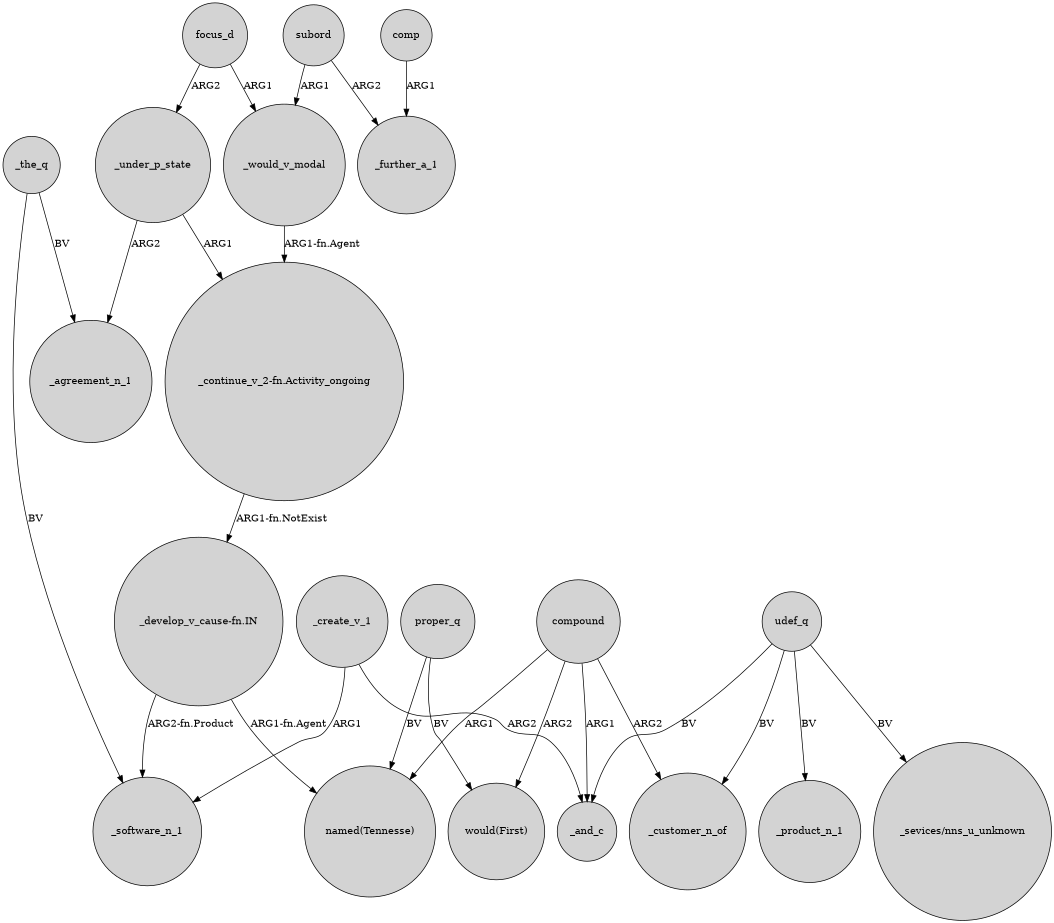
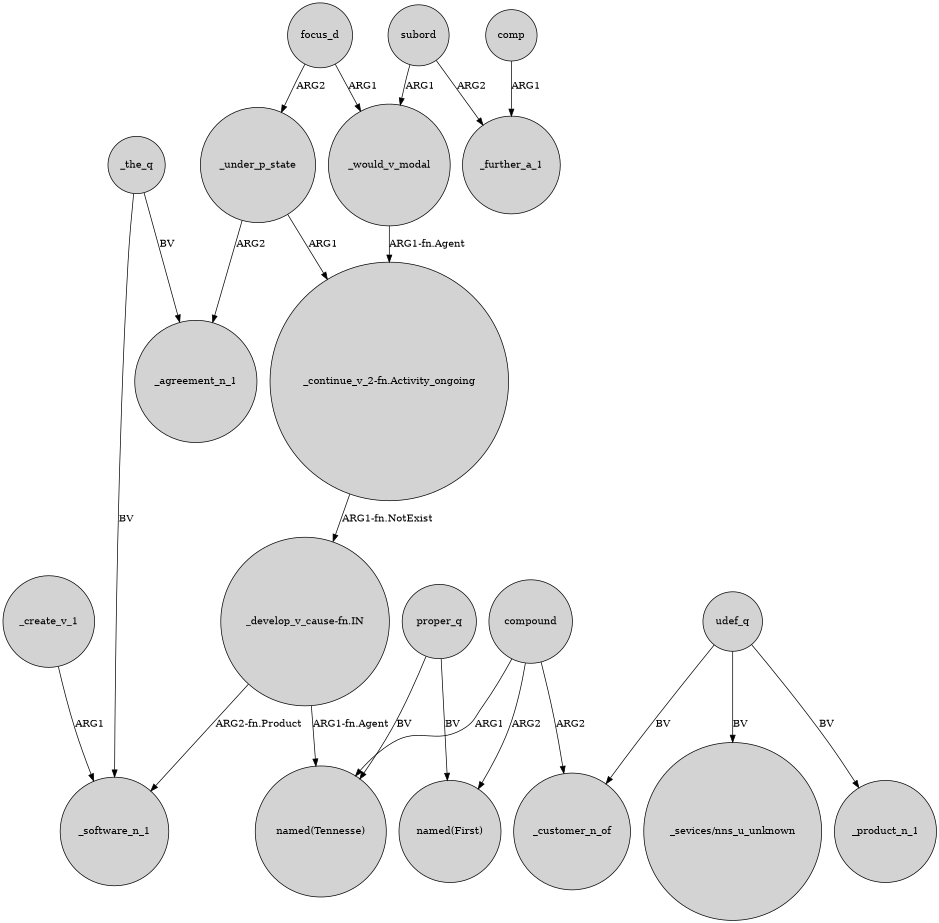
node "would(First)": label "would(First)" -> "named(First)"
node "_and_c": removed
